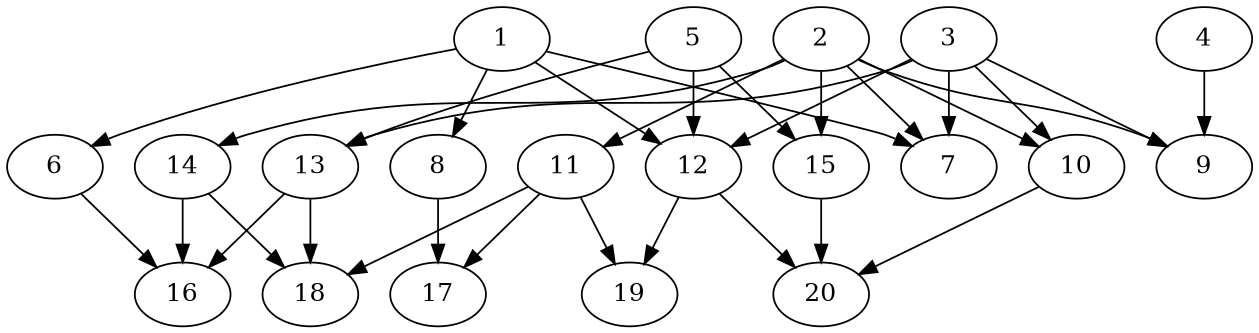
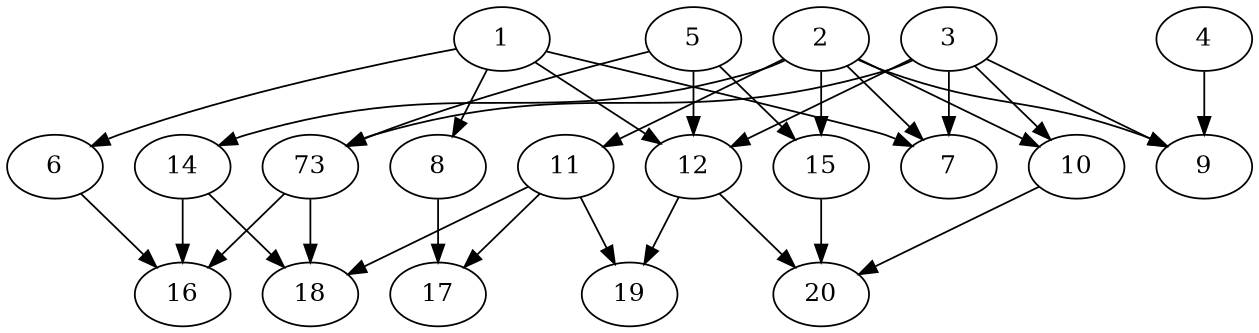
node "13": label "13" -> "73"
